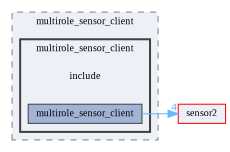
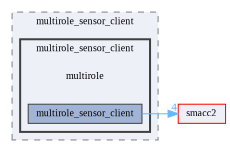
node "include": label "include" -> "multirole"
node "sensor2": label "sensor2" -> "smacc2"
